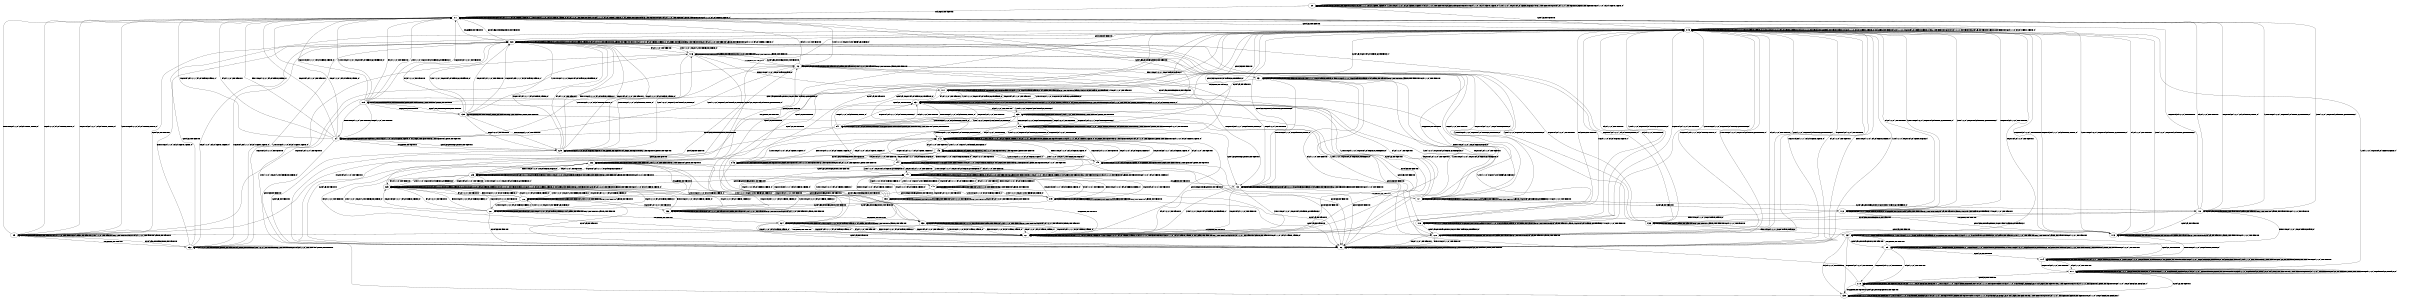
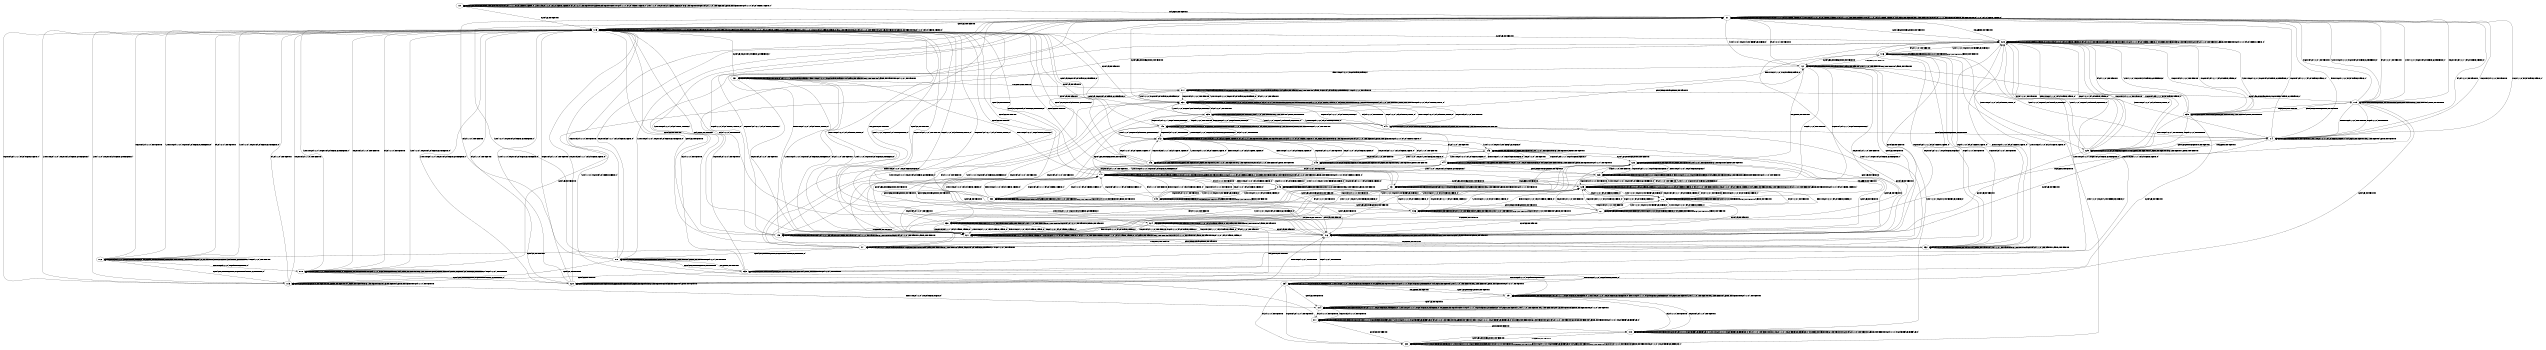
edge "s3" -> "s7": now "s6" -> "s7"
edge "s25" -> "s21": now "s19" -> "s21"
